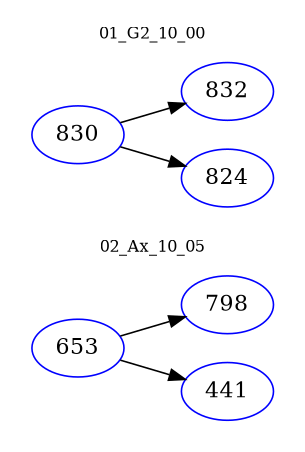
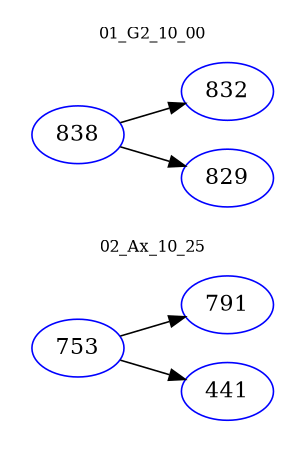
node "830": label "830" -> "838"
node "824": label "824" -> "829"
cluster "02_Ax_10_05": label "02_Ax_10_05" -> "02_Ax_10_25"
node "798": label "798" -> "791"
node "653": label "653" -> "753"
